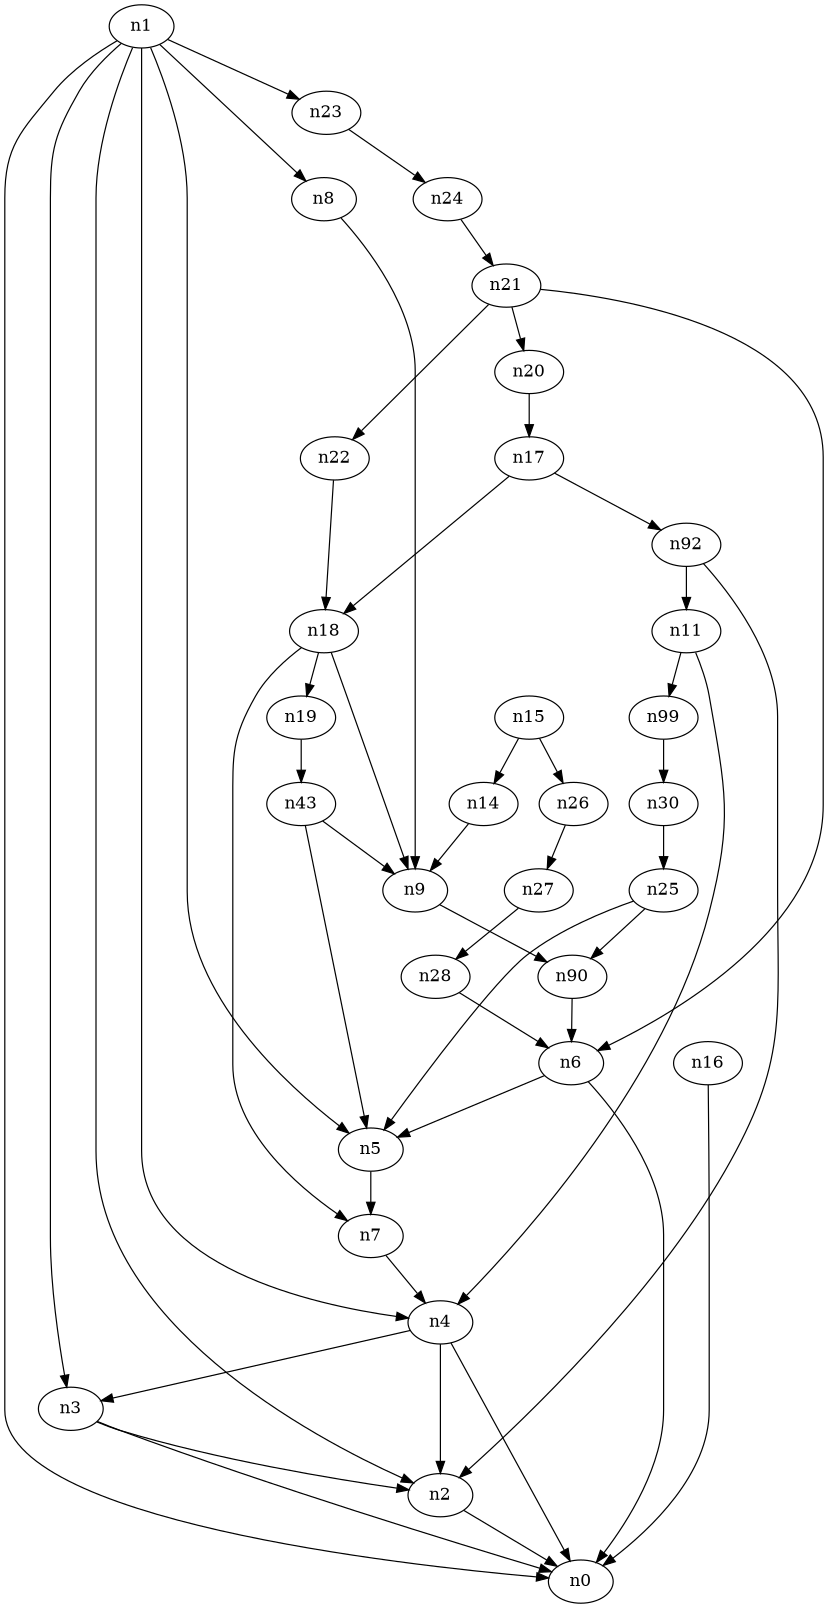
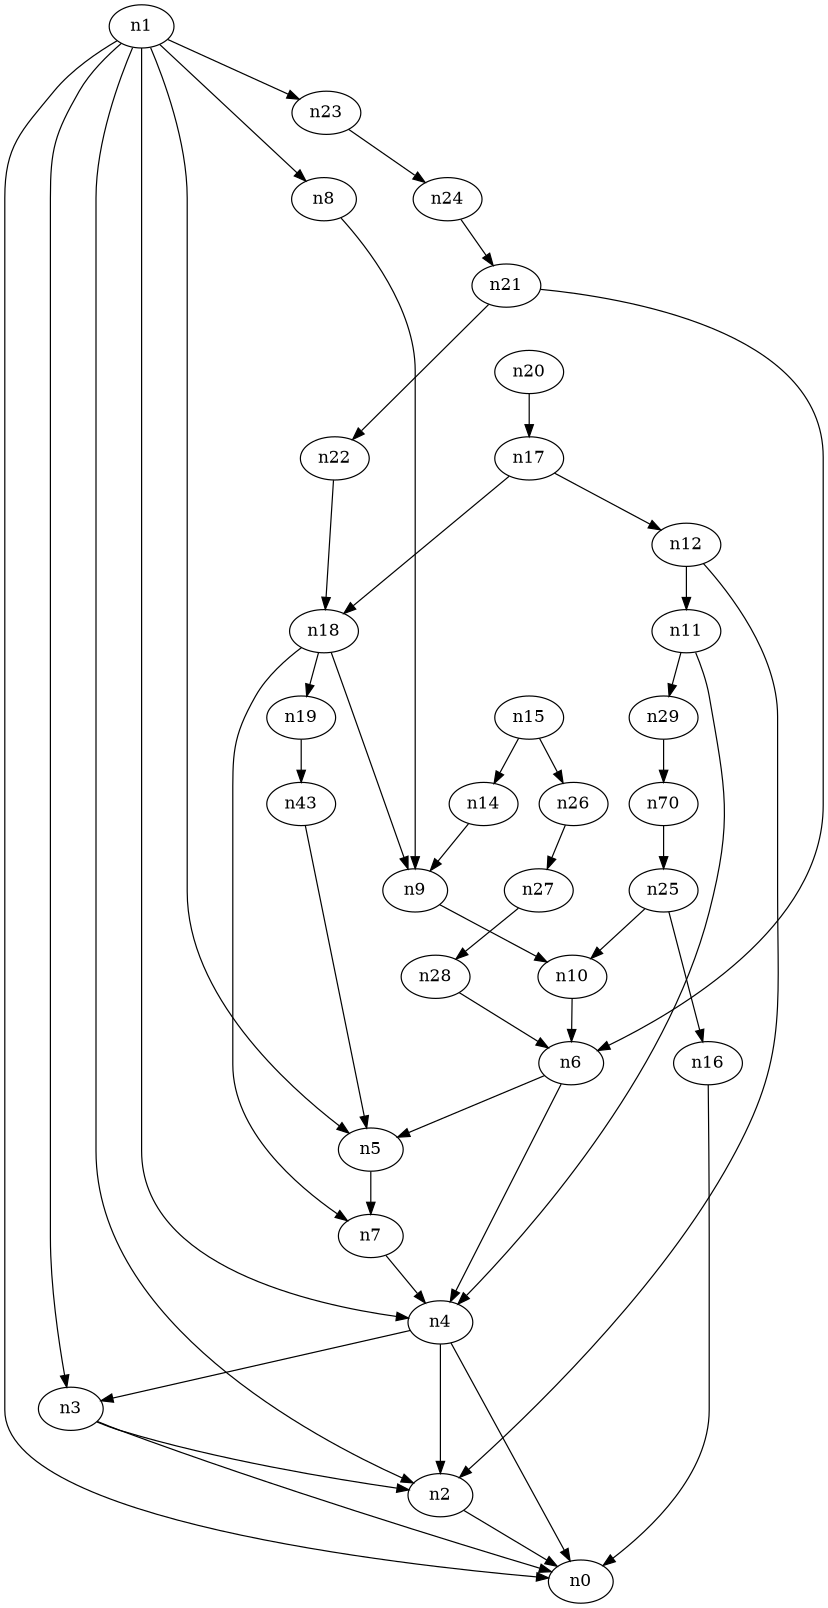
edge "n21" -> "n20": removed
node "n92": label "n92" -> "n12"
node "n99": label "n99" -> "n29"
node "n30": label "n30" -> "n70"
edge "n43" -> "n9": removed
node "n90": label "n90" -> "n10"
edge "n25" -> "n5": now "n25" -> "n16"
edge "n6" -> "n0": now "n6" -> "n4"
